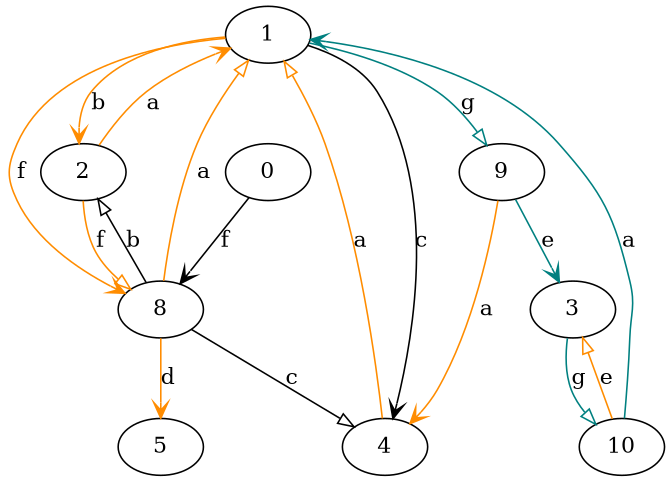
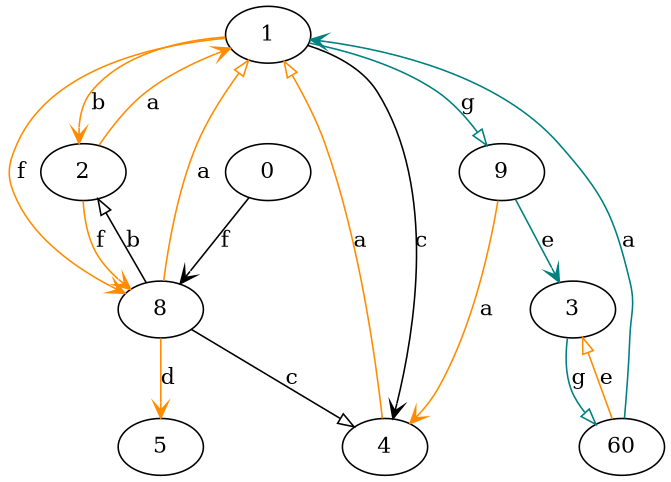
edge "2" -> "8": arrowhead onormal -> vee
node "10": label "10" -> "60"
